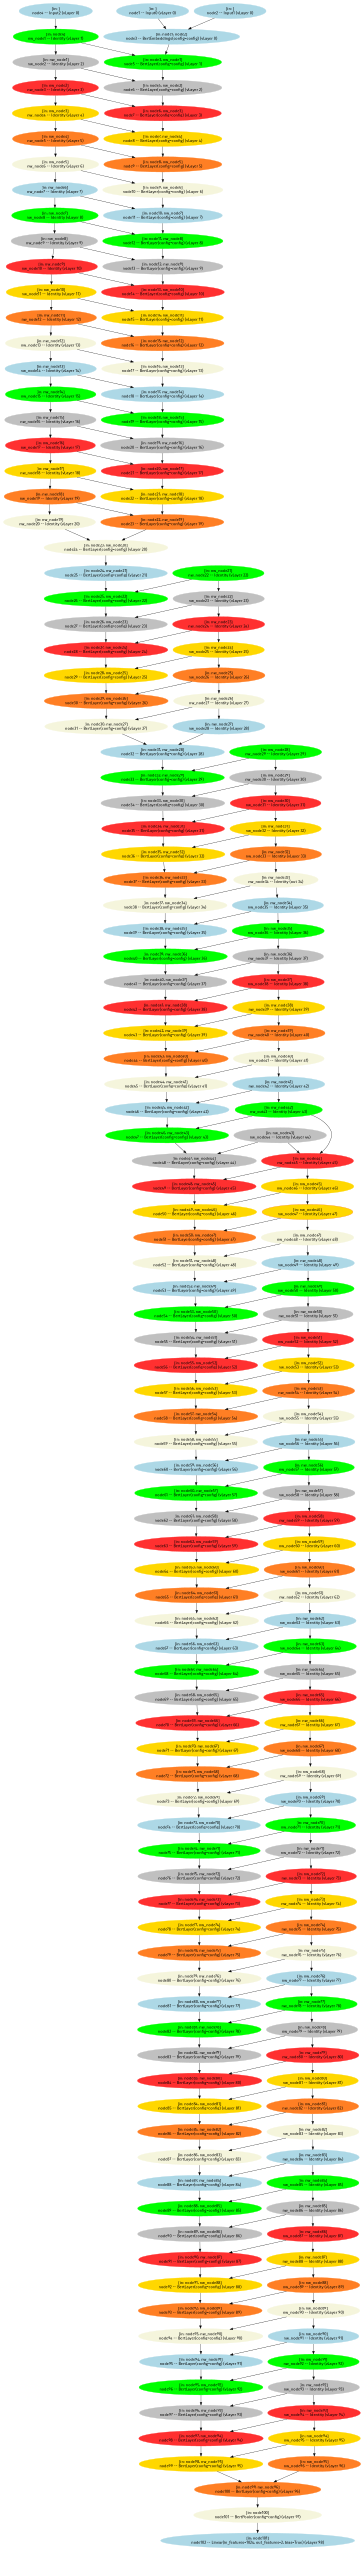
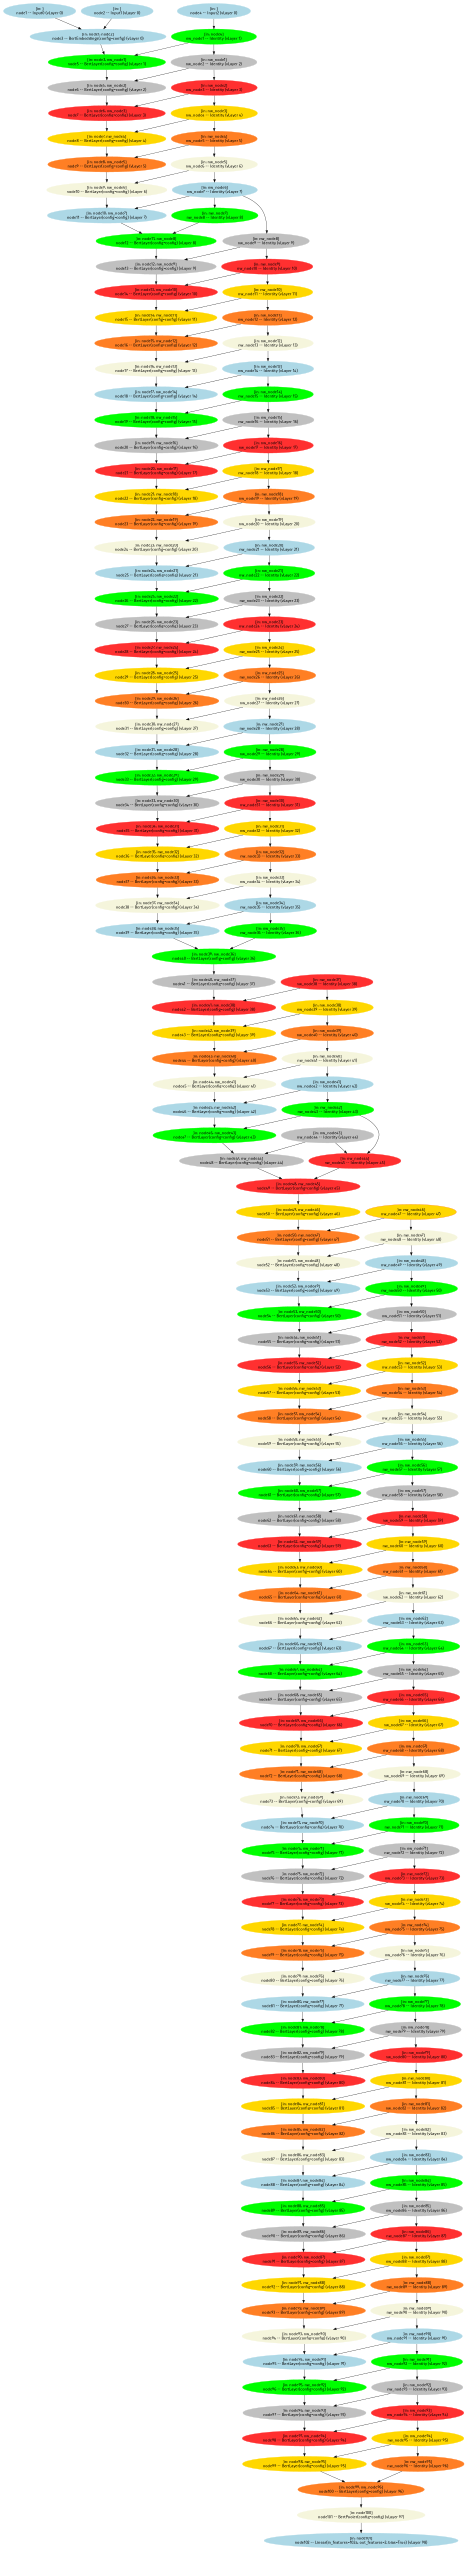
edge "[in: nw_node7] nw_node8 -- Identity (vLayer 8)" -> "[in: nw_node8] nw_node9 -- Identity (vLayer 9)": now "[in: nw_node6] nw_node7 -- Identity (vLayer 7)" -> "[in: nw_node8] nw_node9 -- Identity (vLayer 9)"
node "[in: nw_node20] nw_node21 -- Identity (vLayer 21)": added
edge "[in: nw_node27] nw_node28 -- Identity (vLayer 28)" -> "[in: nw_node28] nw_node29 -- Identity (vLayer 29)": added
node "[in: nw_node33] nw_node34 -- Identity (out 34)": label "[in: nw_node33] nw_node34 -- Identity (out 34)" -> "[in: nw_node33] nw_node34 -- Identity (vLayer 34)"
node "[in: nw_node36] nw_node37 -- Identity (vLayer 37)": removed
node "[in: nw_node42] nw_out43 -- Identity (vLayer 43)": label "[in: nw_node42] nw_out43 -- Identity (vLayer 43)" -> "[in: nw_node42] nw_node43 -- Identity (vLayer 43)"
node "[in: nw_node45] nw_node46 -- Identity (vLayer 46)": removed
